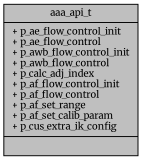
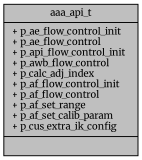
node "aaa_api_t": text "+ p_awb_flow_control_init" -> "+ p_api_flow_control_init"
